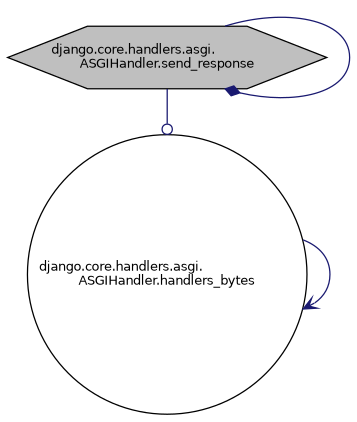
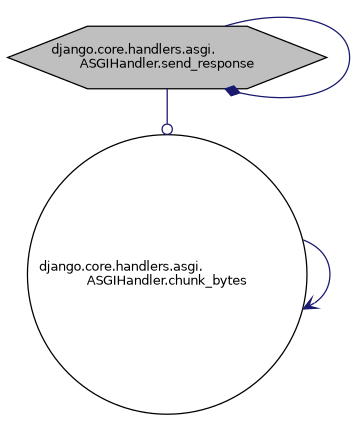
node "django.core.handlers.asgi. ASGIHandler.handlers_bytes": label "django.core.handlers.asgi. ASGIHandler.handlers_bytes" -> "django.core.handlers.asgi. ASGIHandler.chunk_bytes"
